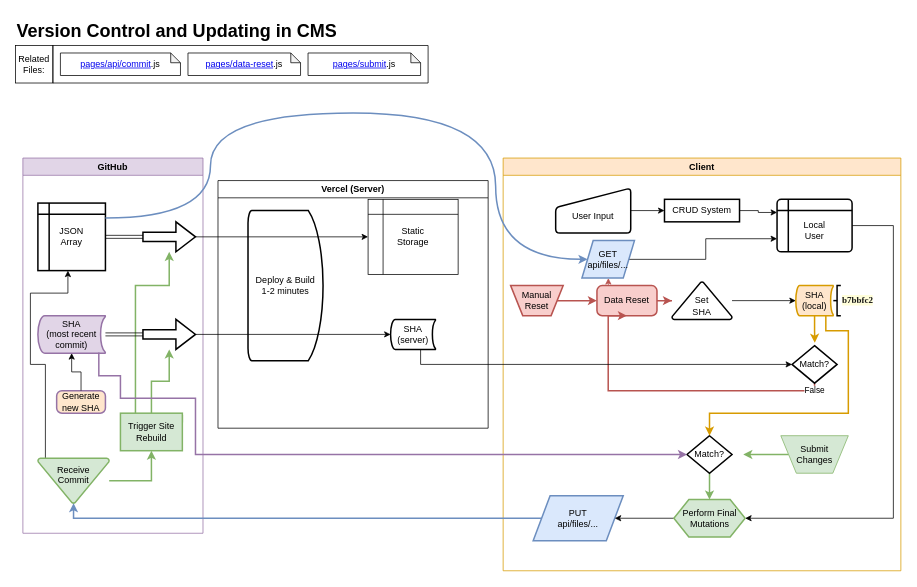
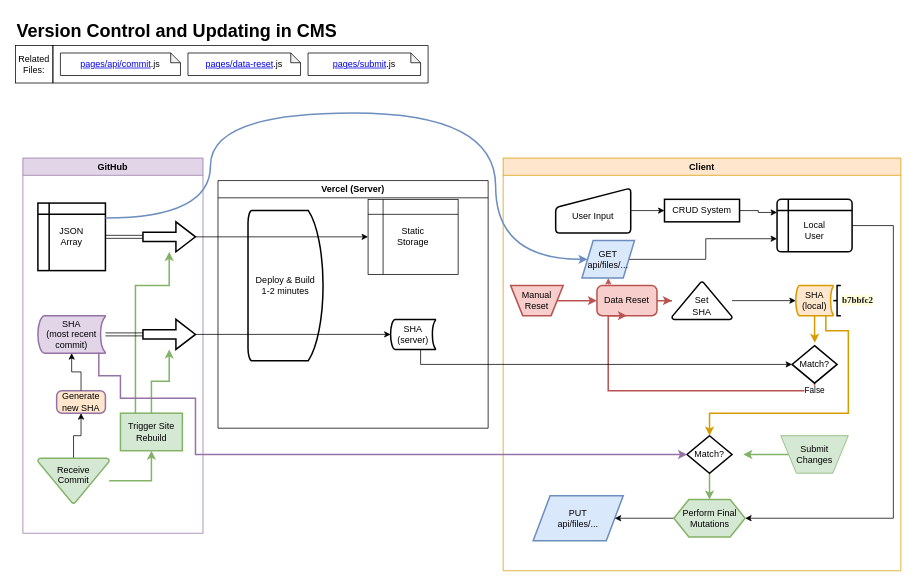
edge "Receive Commit" -> "JSON Array": removed
edge "Receive Commit" -> "Generate new SHA": added
edge "PUT api/files/..." -> "Receive Commit": removed
